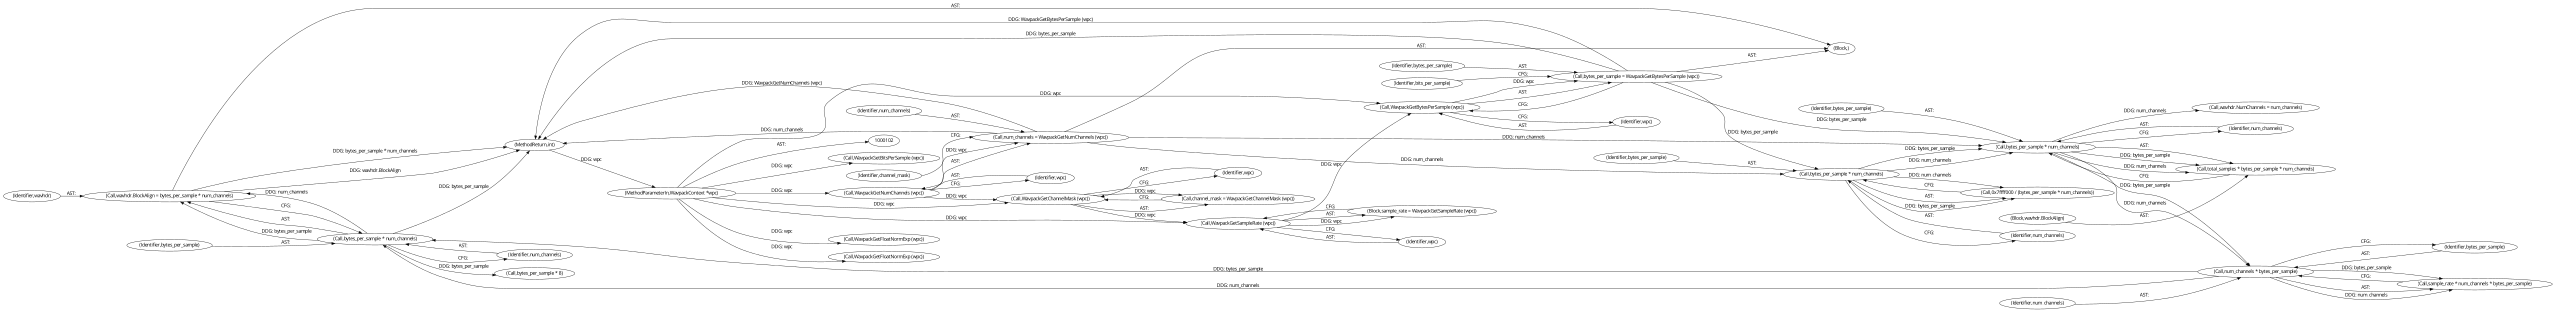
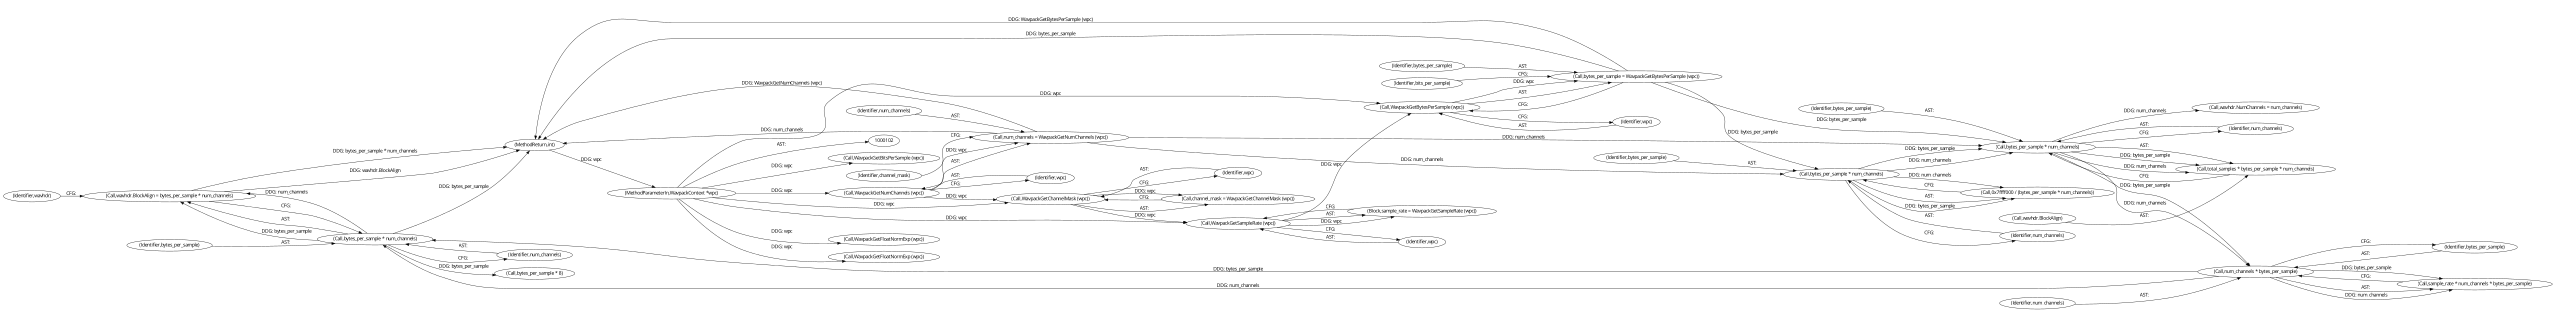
node "(Block,)": removed
edge "(Identifier,wavhdr)" -> "(Call,wavhdr.BlockAlign = bytes_per_sample * num_channels)": label "AST: " -> "CFG: "
node "(Block,wavhdr.BlockAlign)": label "(Block,wavhdr.BlockAlign)" -> "(Call,wavhdr.BlockAlign)"
